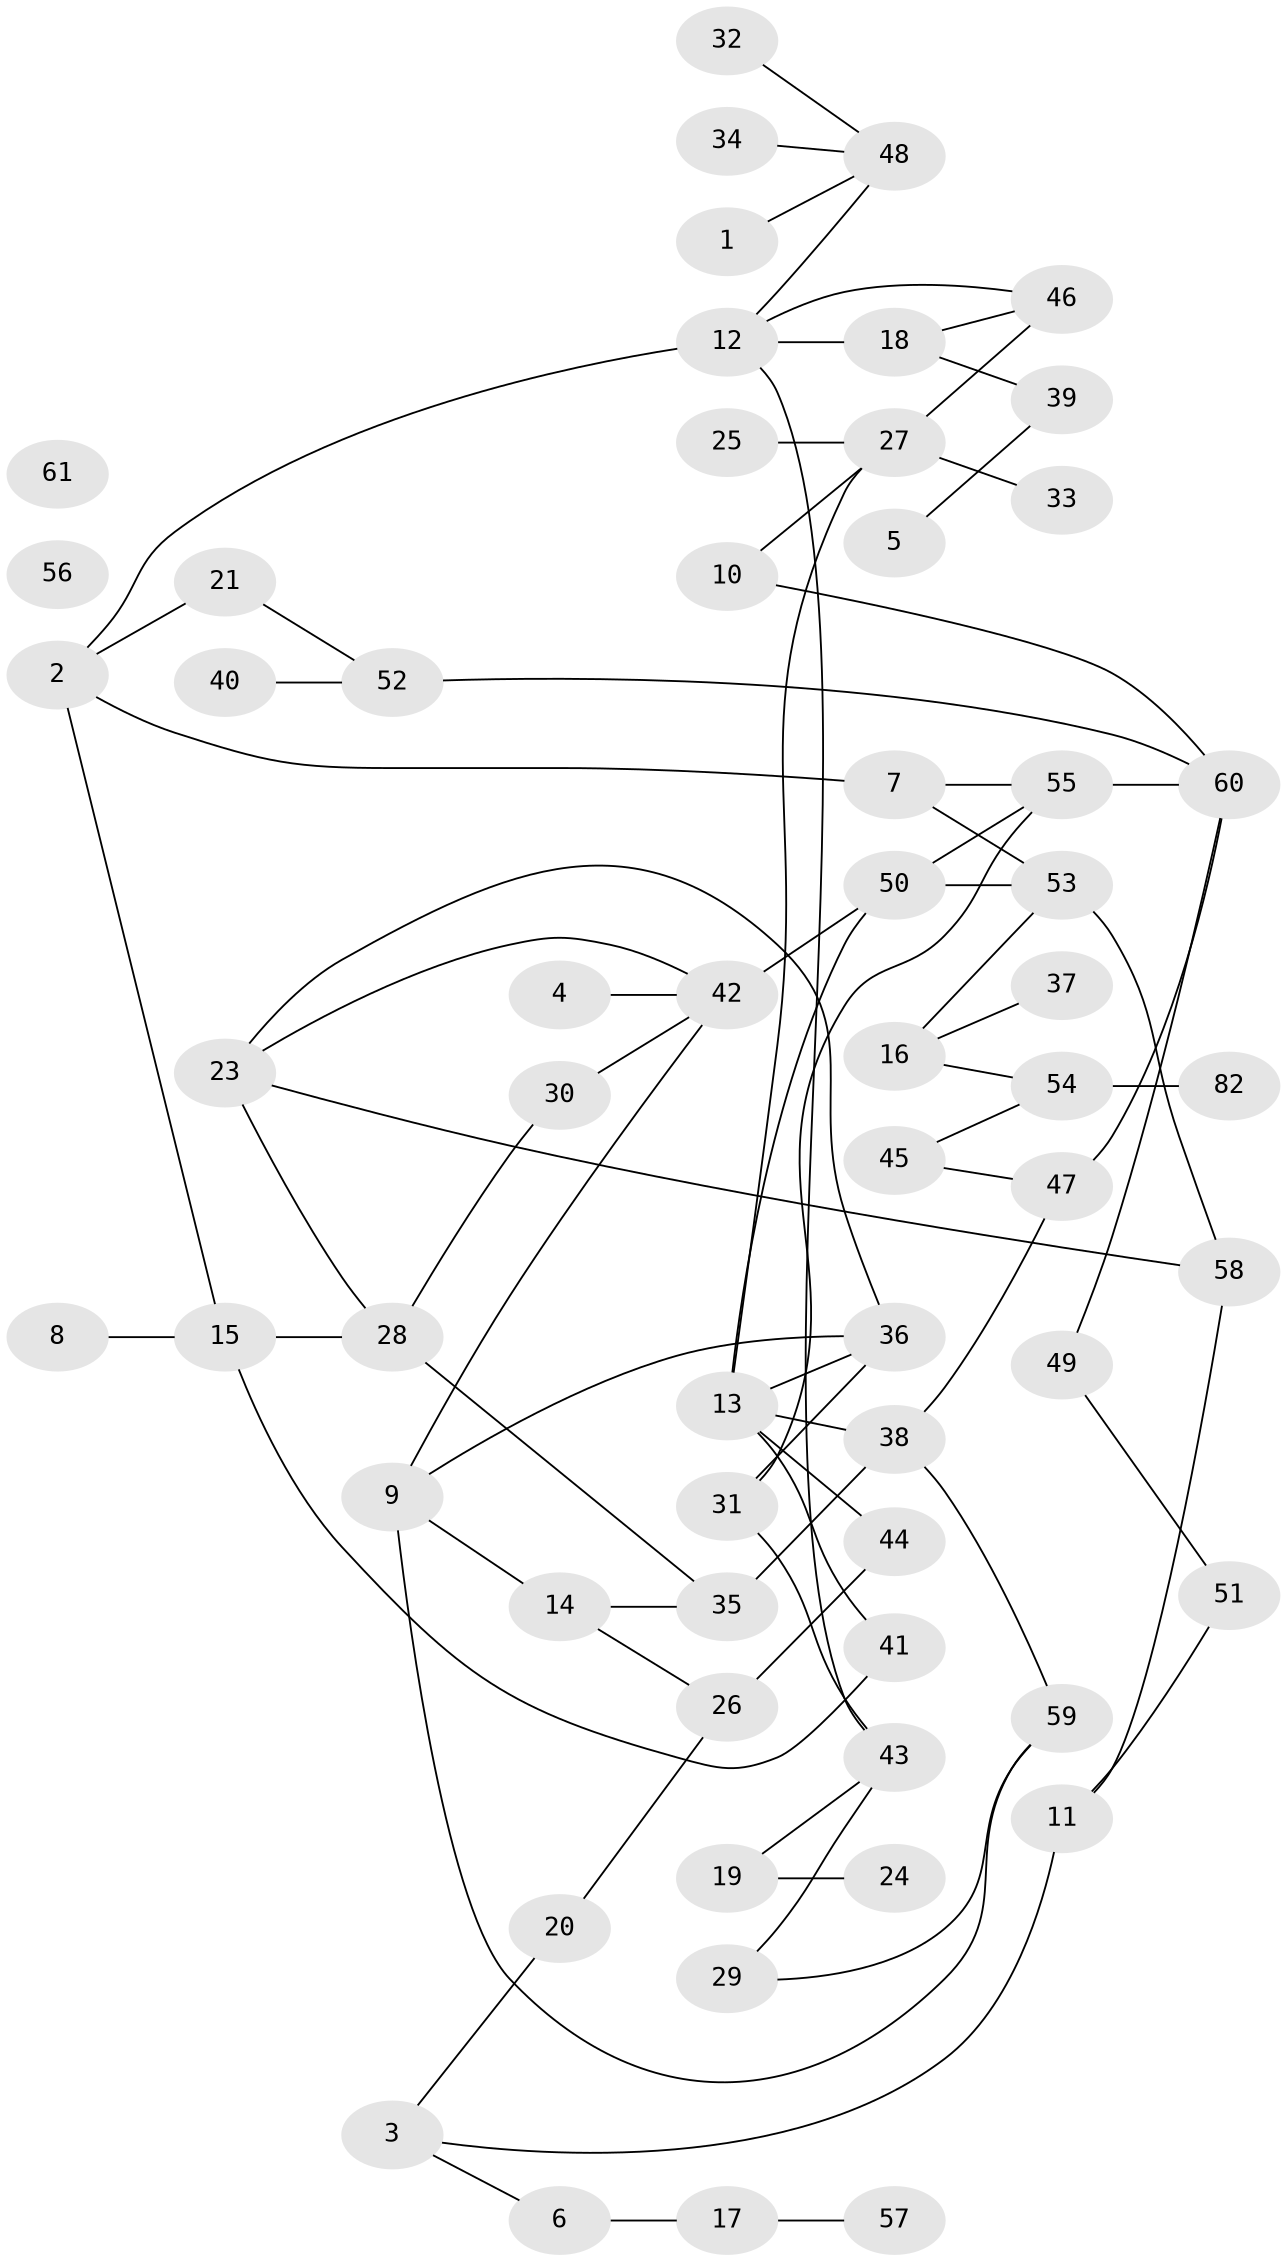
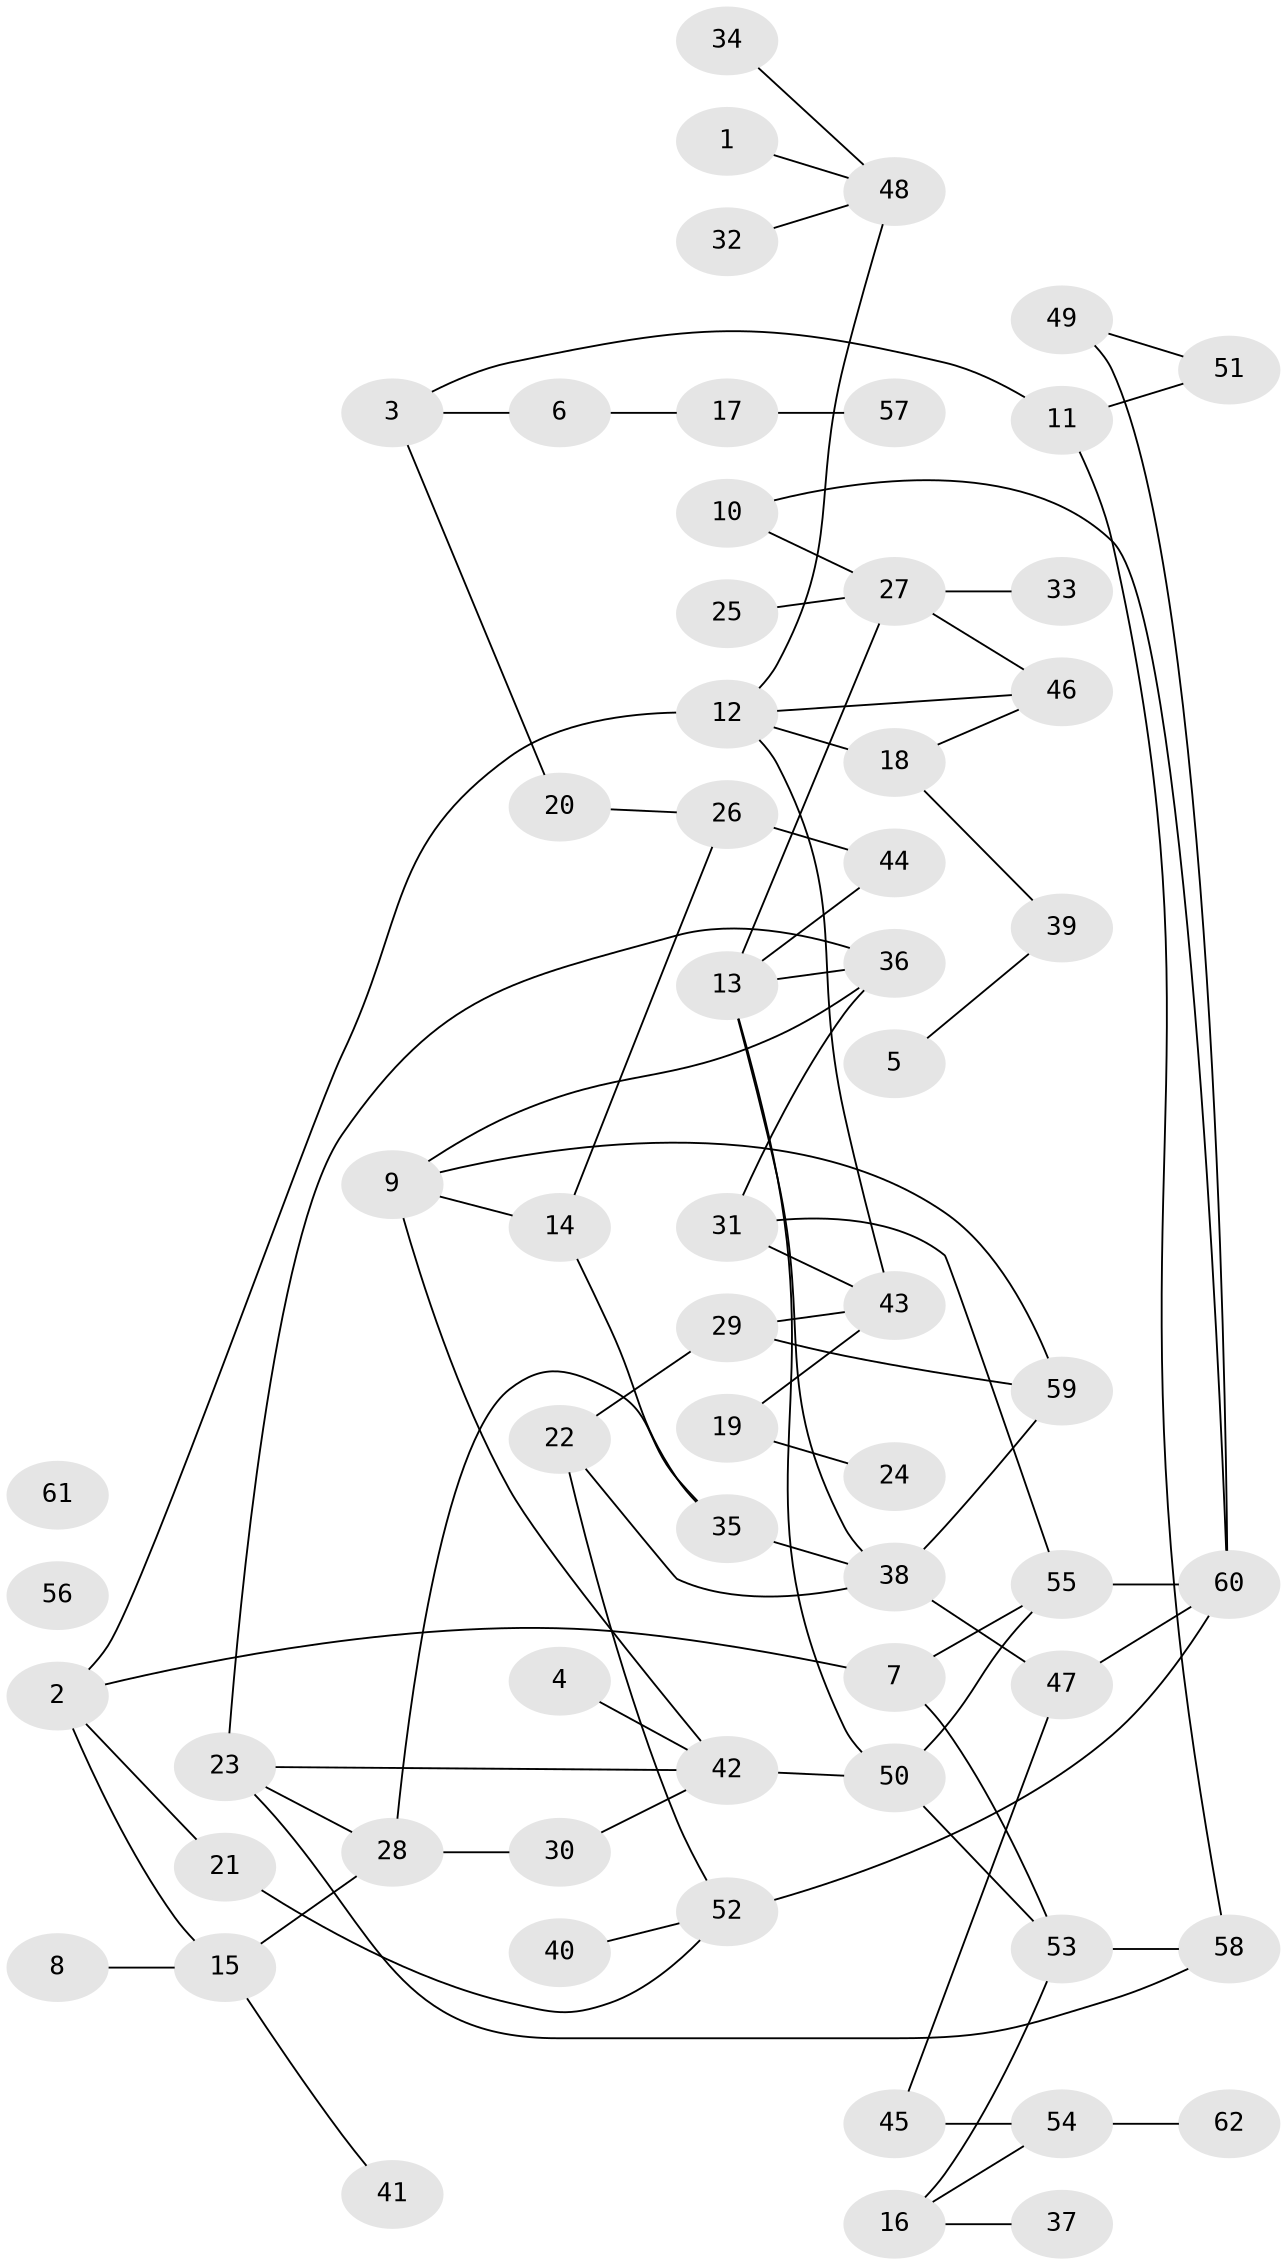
node "82": label "82" -> "62"
node "22": added
edge "13" -- "41": removed
